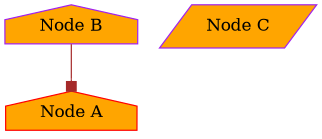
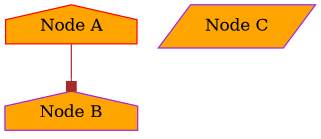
edge "Node B" -> "Node A": reversed
